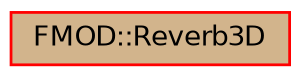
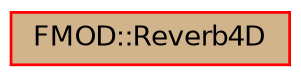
node "FMOD::Reverb3D": label "FMOD::Reverb3D" -> "FMOD::Reverb4D"
